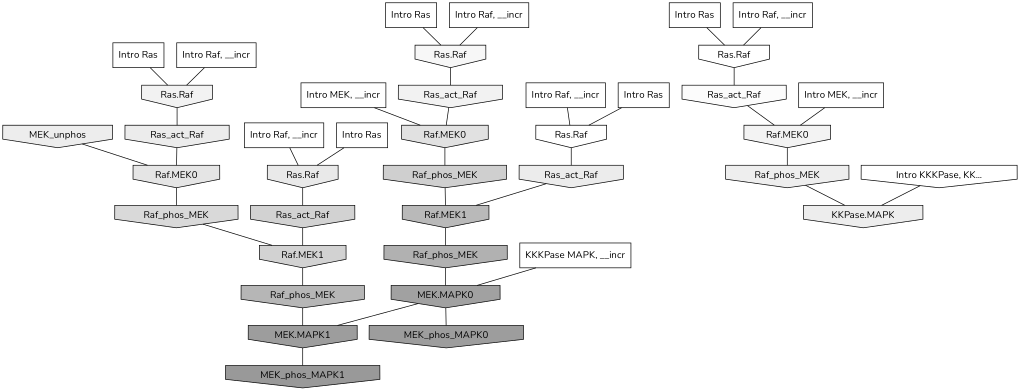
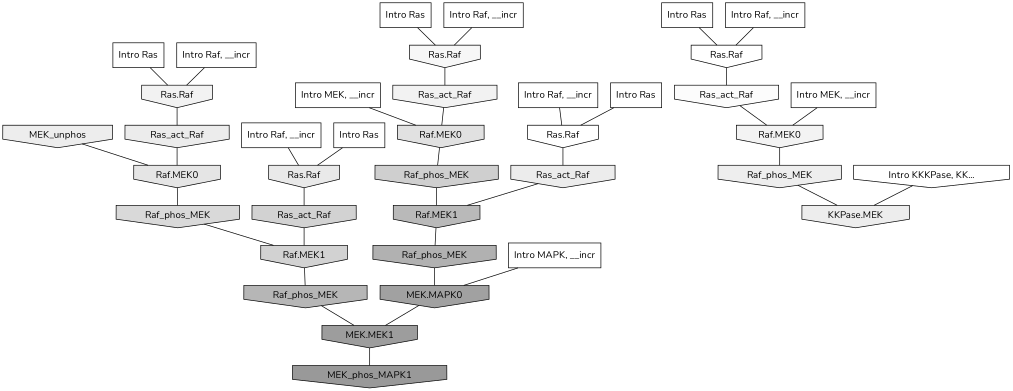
node "KKPase.MAPK": label "KKPase.MAPK" -> "KKPase.MEK"
node "KKKPase MAPK, __incr": label "KKKPase MAPK, __incr" -> "Intro MAPK, __incr"
node "MEK.MAPK1": label "MEK.MAPK1" -> "MEK.MEK1"
node "MEK_phos_MAPK0": removed
